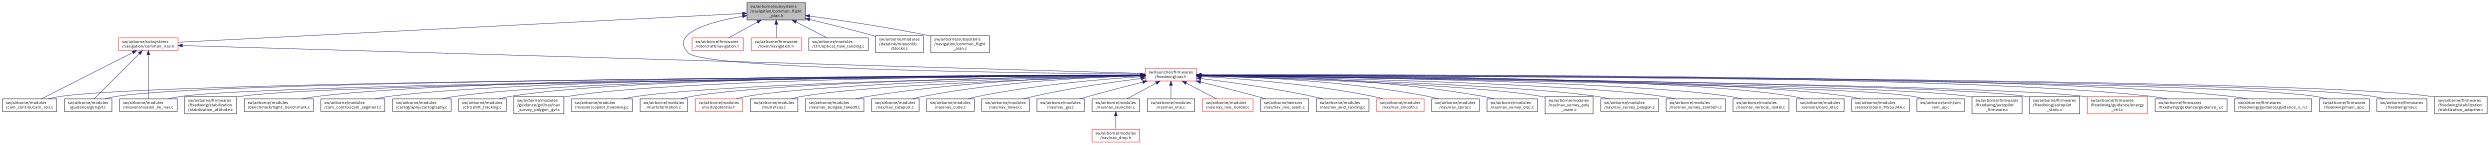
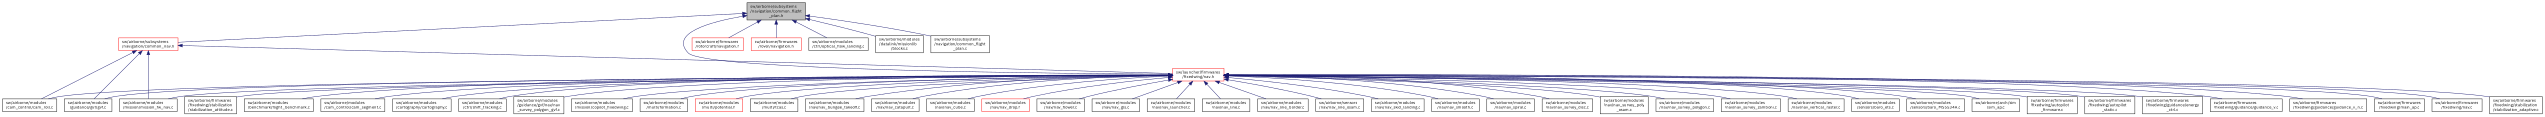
node "sw/airborne/modules /nav/nav_line_border.c": color red -> black
node "sw/airborne/modules /nav/nav_smooth.c": color red -> black
node "sw/airborne/firmwares /fixedwing/guidance/energy _ctrl.c": color red -> black
edge "sw/airborne/modules /nav/nav_drop.h" -> "sw/airborne/modules /nav/nav_launcher.c": now "sw/airborne/modules /nav/nav_drop.h" -> "sw/launcher/firmwares /fixedwing/nav.h"
